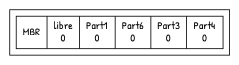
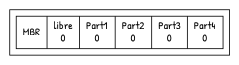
node "MBR": text "Part6" -> "Part2"
